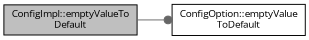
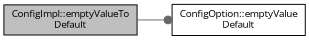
node "ConfigOption::emptyValue ToDefault": label "ConfigOption::emptyValue ToDefault" -> "ConfigOption::emptyValue Default"
